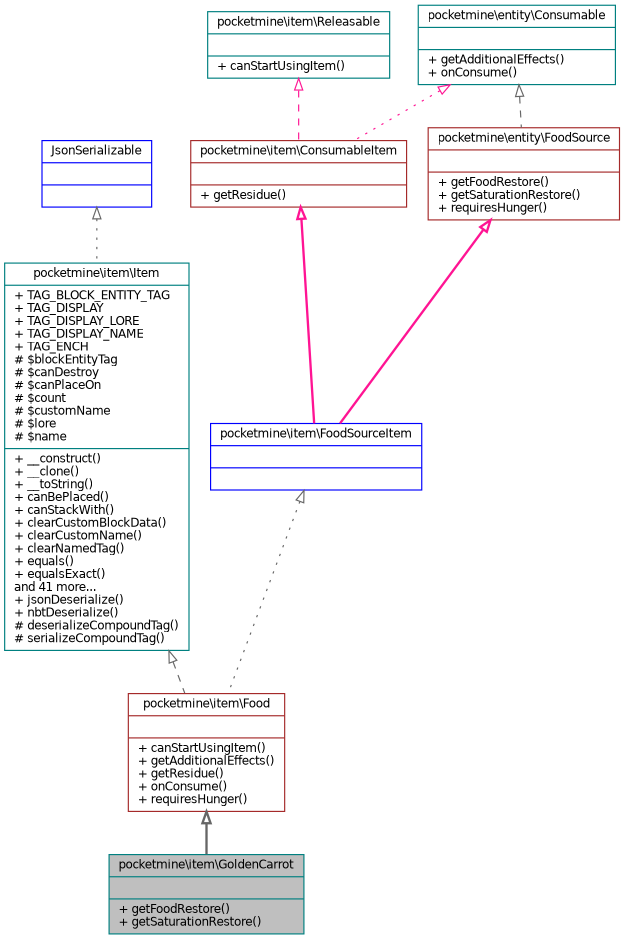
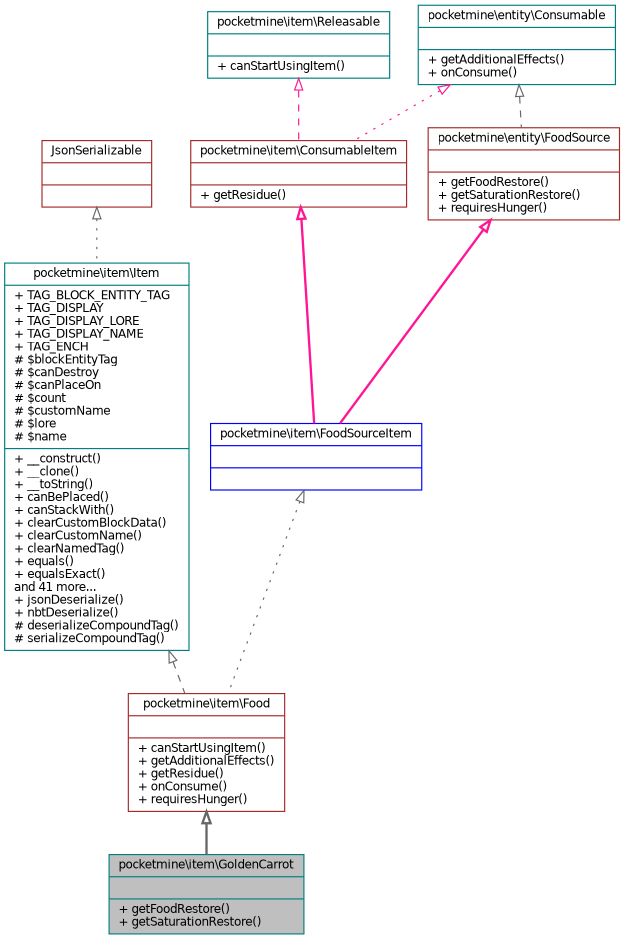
node "JsonSerializable": color blue -> brown
